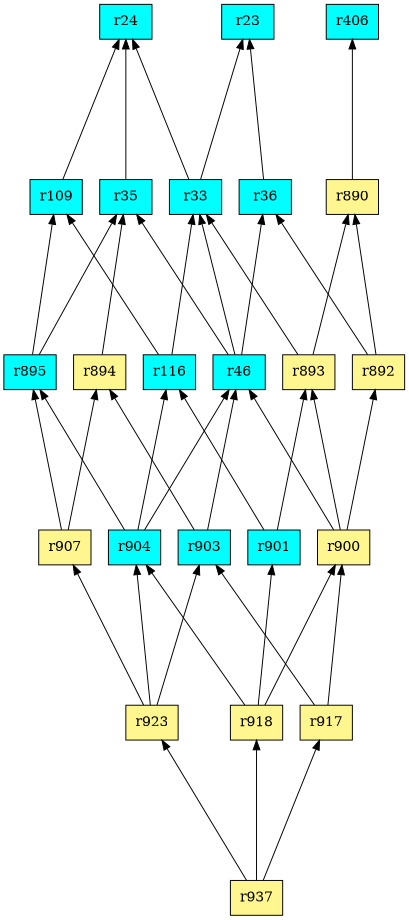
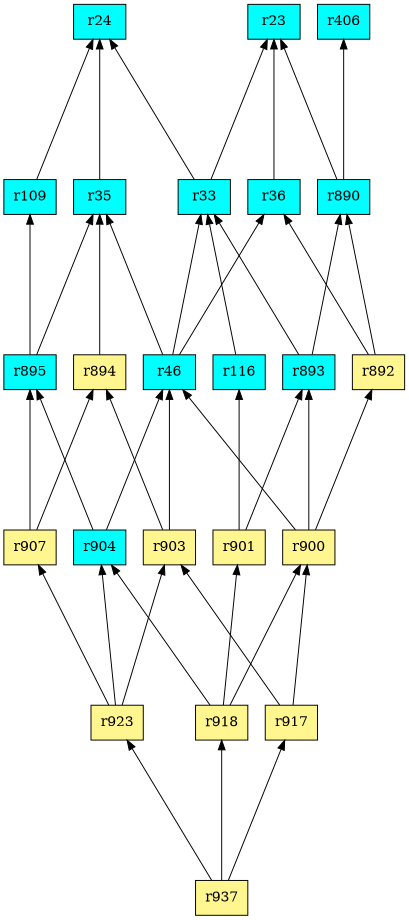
edge "r890" -> "r23": added
node "r890": fillcolor khaki1 -> cyan
edge "r116" -> "r109": removed
node "r893": fillcolor khaki1 -> cyan
edge "r904" -> "r116": removed
node "r903": fillcolor cyan -> khaki1
node "r901": fillcolor cyan -> khaki1
